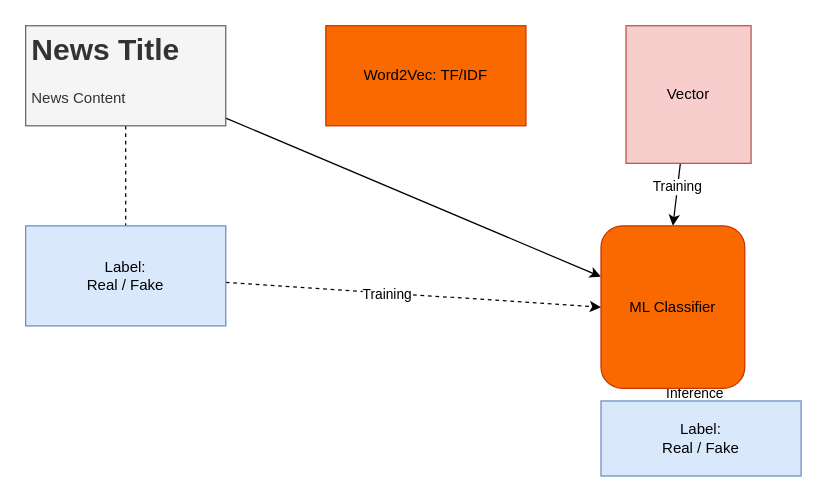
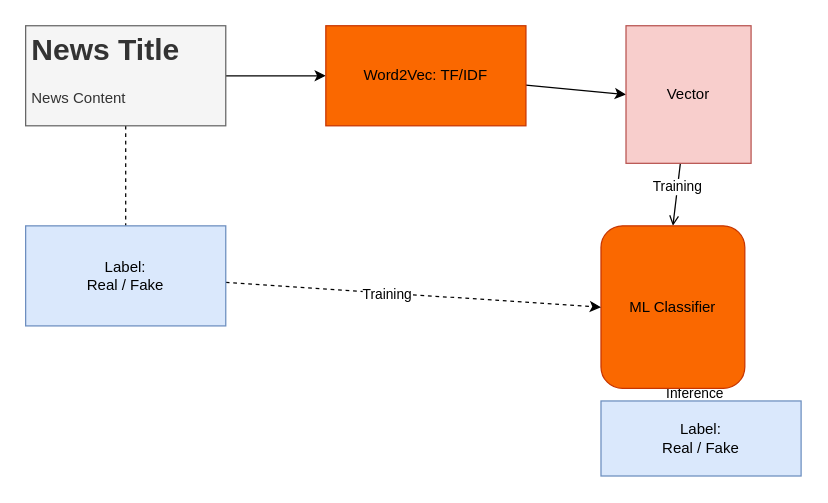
edge "Word2Vec: TF/IDF" -> "Vector": added
edge "News TitleNews Content" -> "ML Classifier": now "News TitleNews Content" -> "Word2Vec: TF/IDF"
edge "Vector" -> "ML Classifier": arrowhead classic -> open
